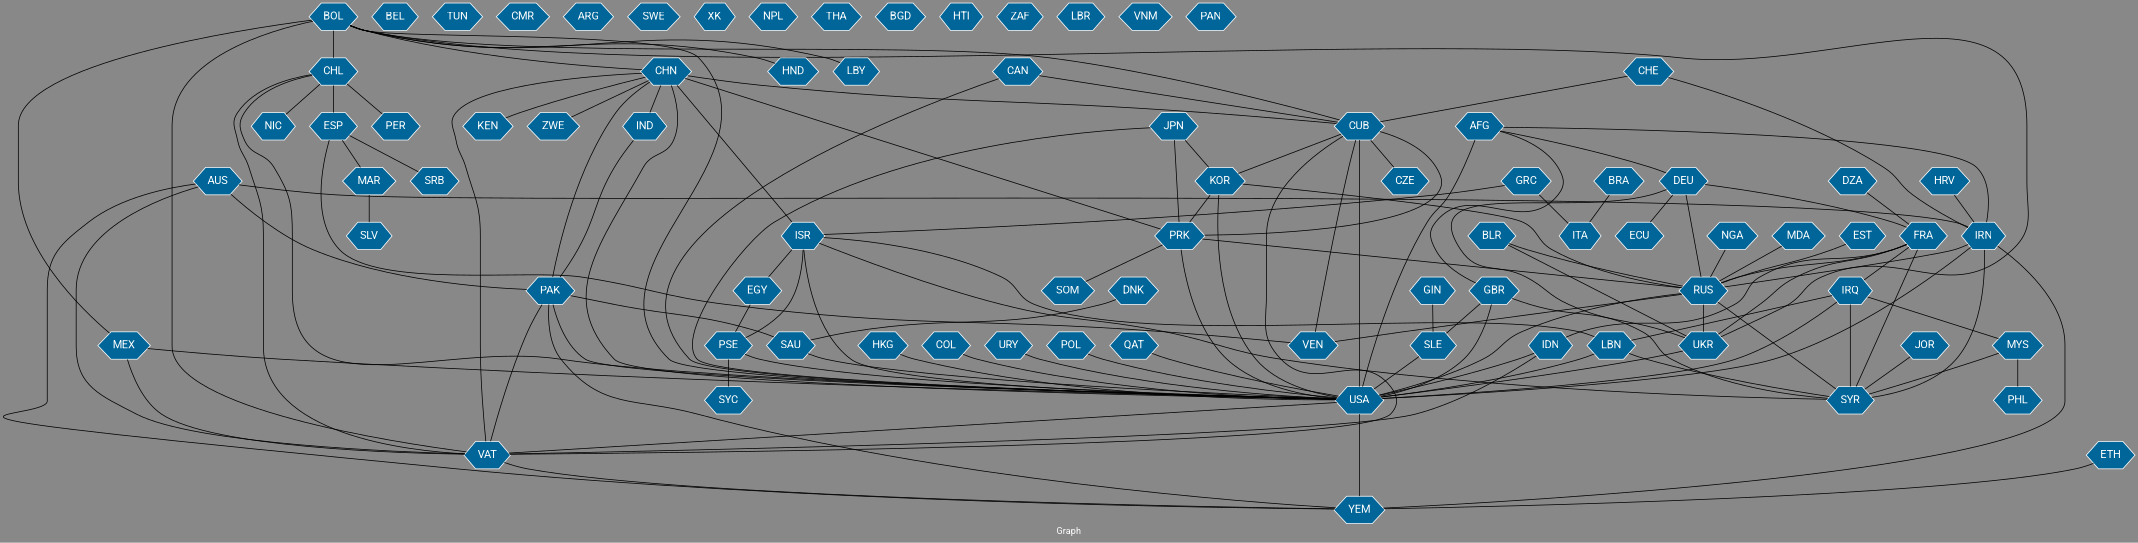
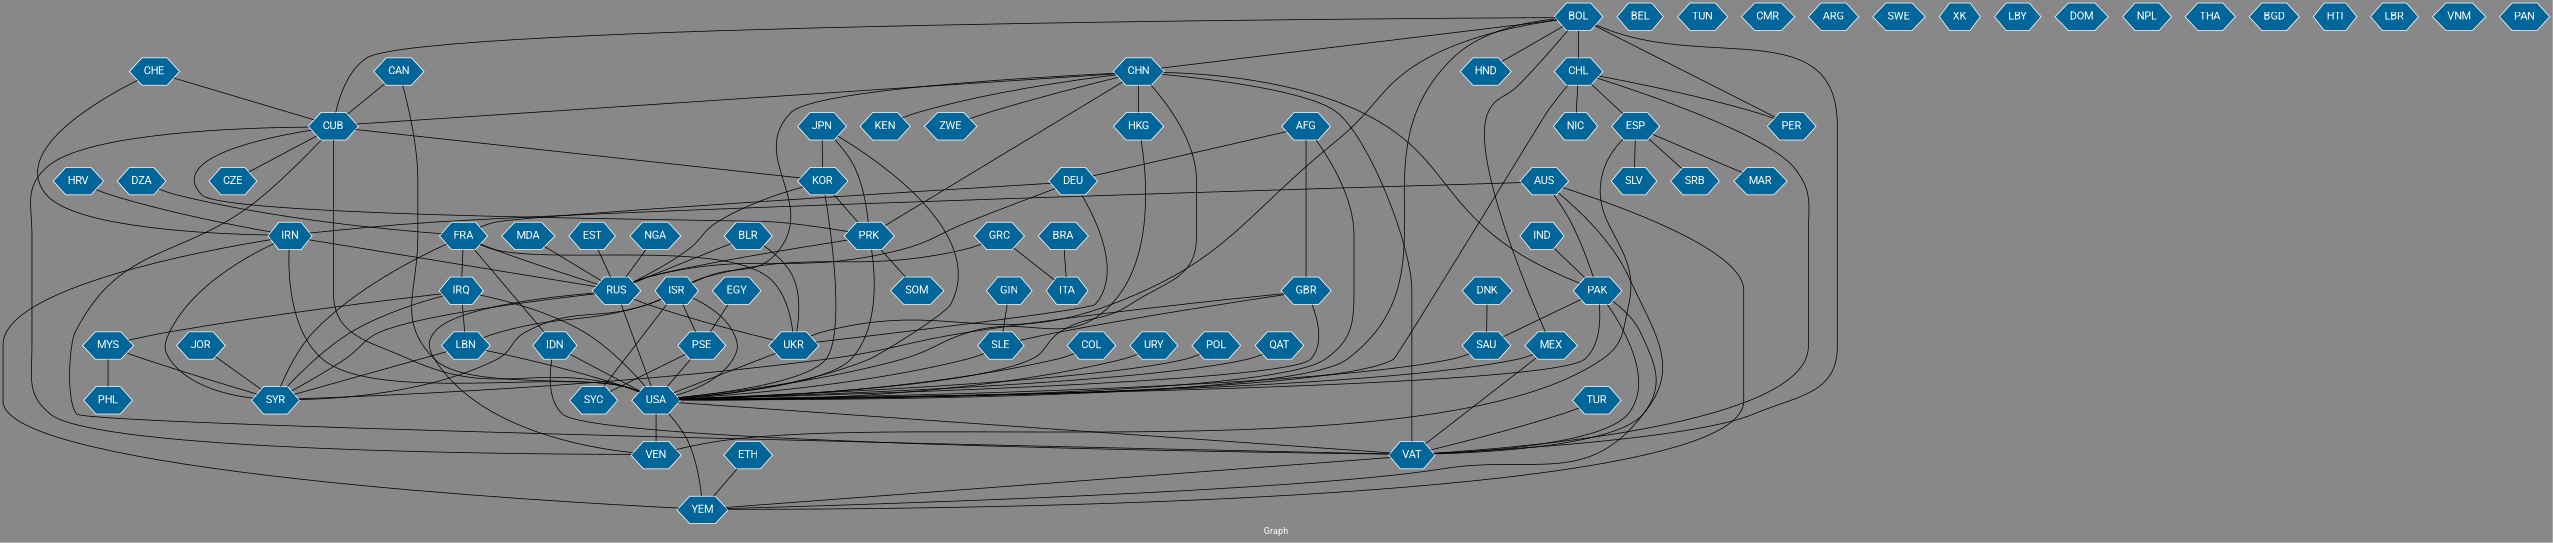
node "ZAF": removed
node "DOM": added
edge "BOL" -- "LBY": now "BOL" -- "PER"
edge "CHN" -- "IND": now "CHN" -- "HKG"
edge "AFG" -- "IRN": removed
edge "MAR" -- "SLV": now "ESP" -- "SLV"
node "ECU": removed
edge "ISR" -- "EGY": now "ISR" -- "SYC"
node "TUR": added
edge "USA" -- "VEN": added
